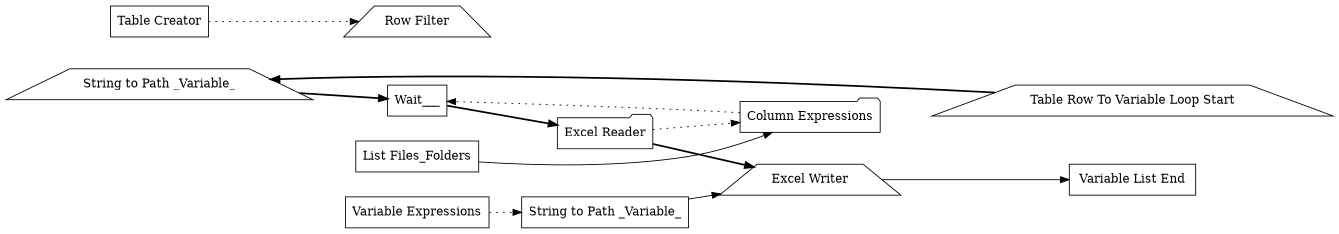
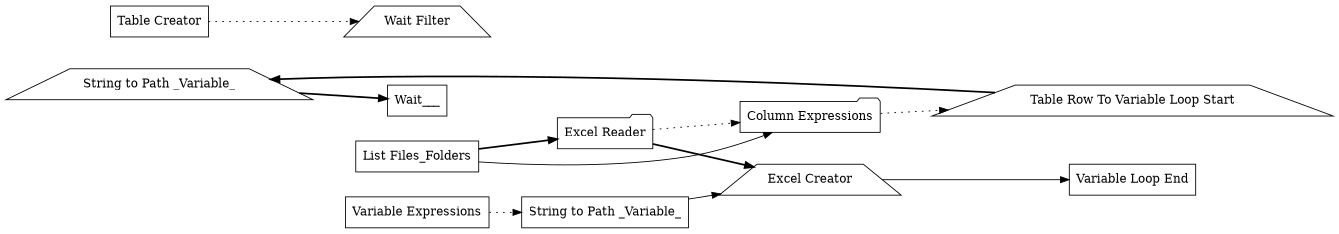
node "Row Filter": label "Row Filter" -> "Wait Filter"
edge "Column Expressions" -> "Wait___": now "Column Expressions" -> "Table Row To Variable Loop Start"
edge "Wait___" -> "Excel Reader": now "List Files_Folders" -> "Excel Reader"
node "Excel Writer": label "Excel Writer" -> "Excel Creator"
node "Variable List End": label "Variable List End" -> "Variable Loop End"
